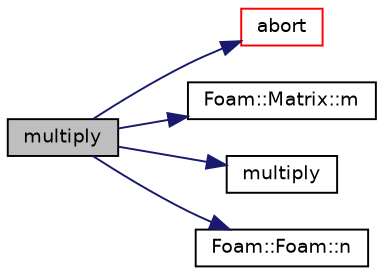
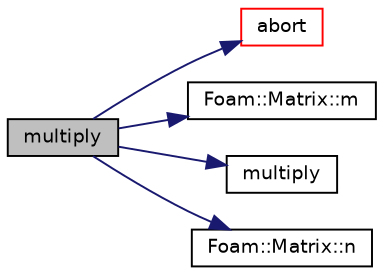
node "Foam::Foam::n": label "Foam::Foam::n" -> "Foam::Matrix::n"
